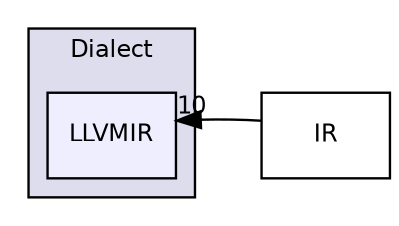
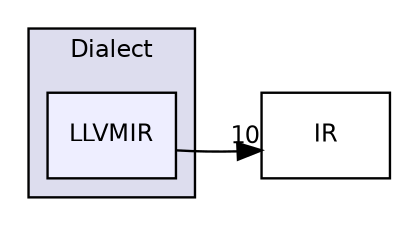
edge "IR" -> "LLVMIR": reversed
